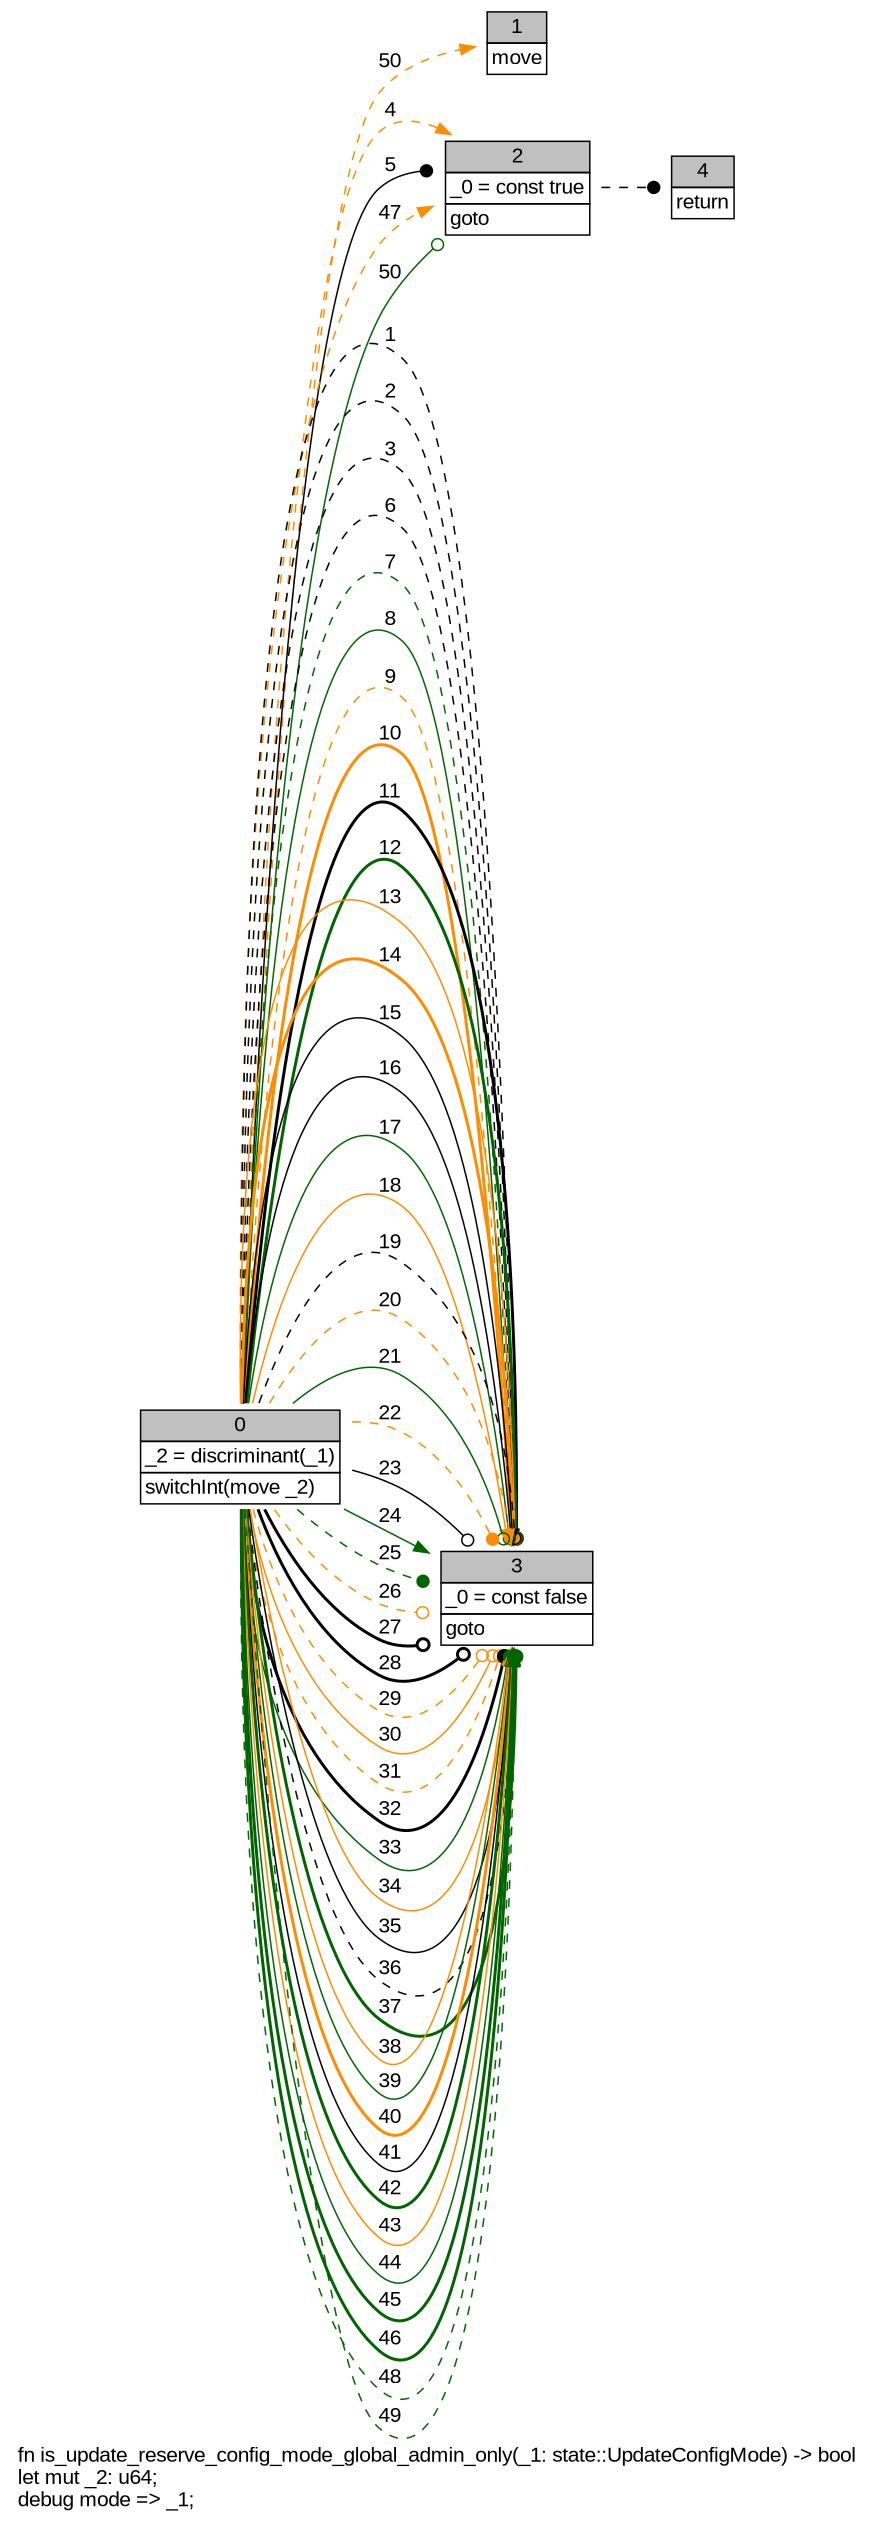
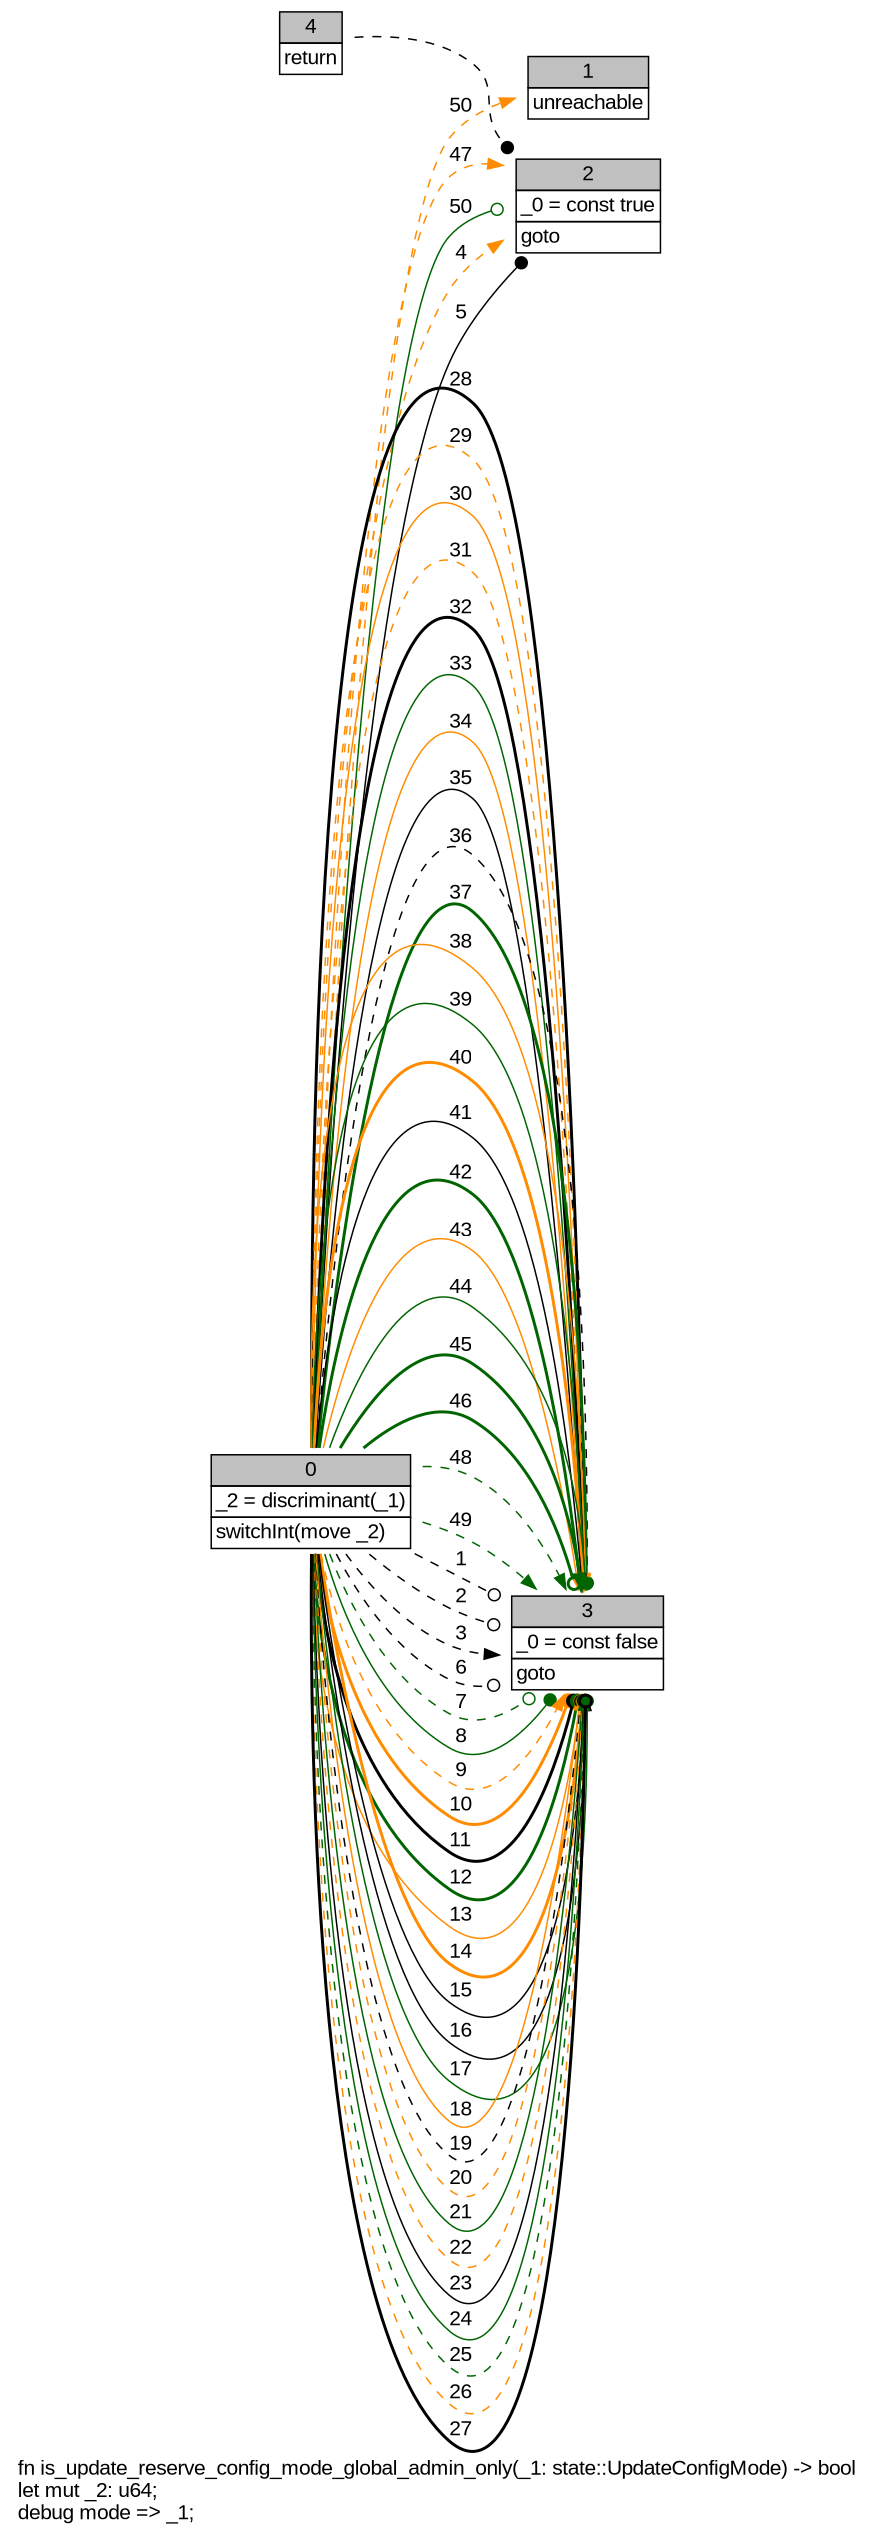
node "1": text "move" -> "unreachable"
edge "2" -> "4": reversed
